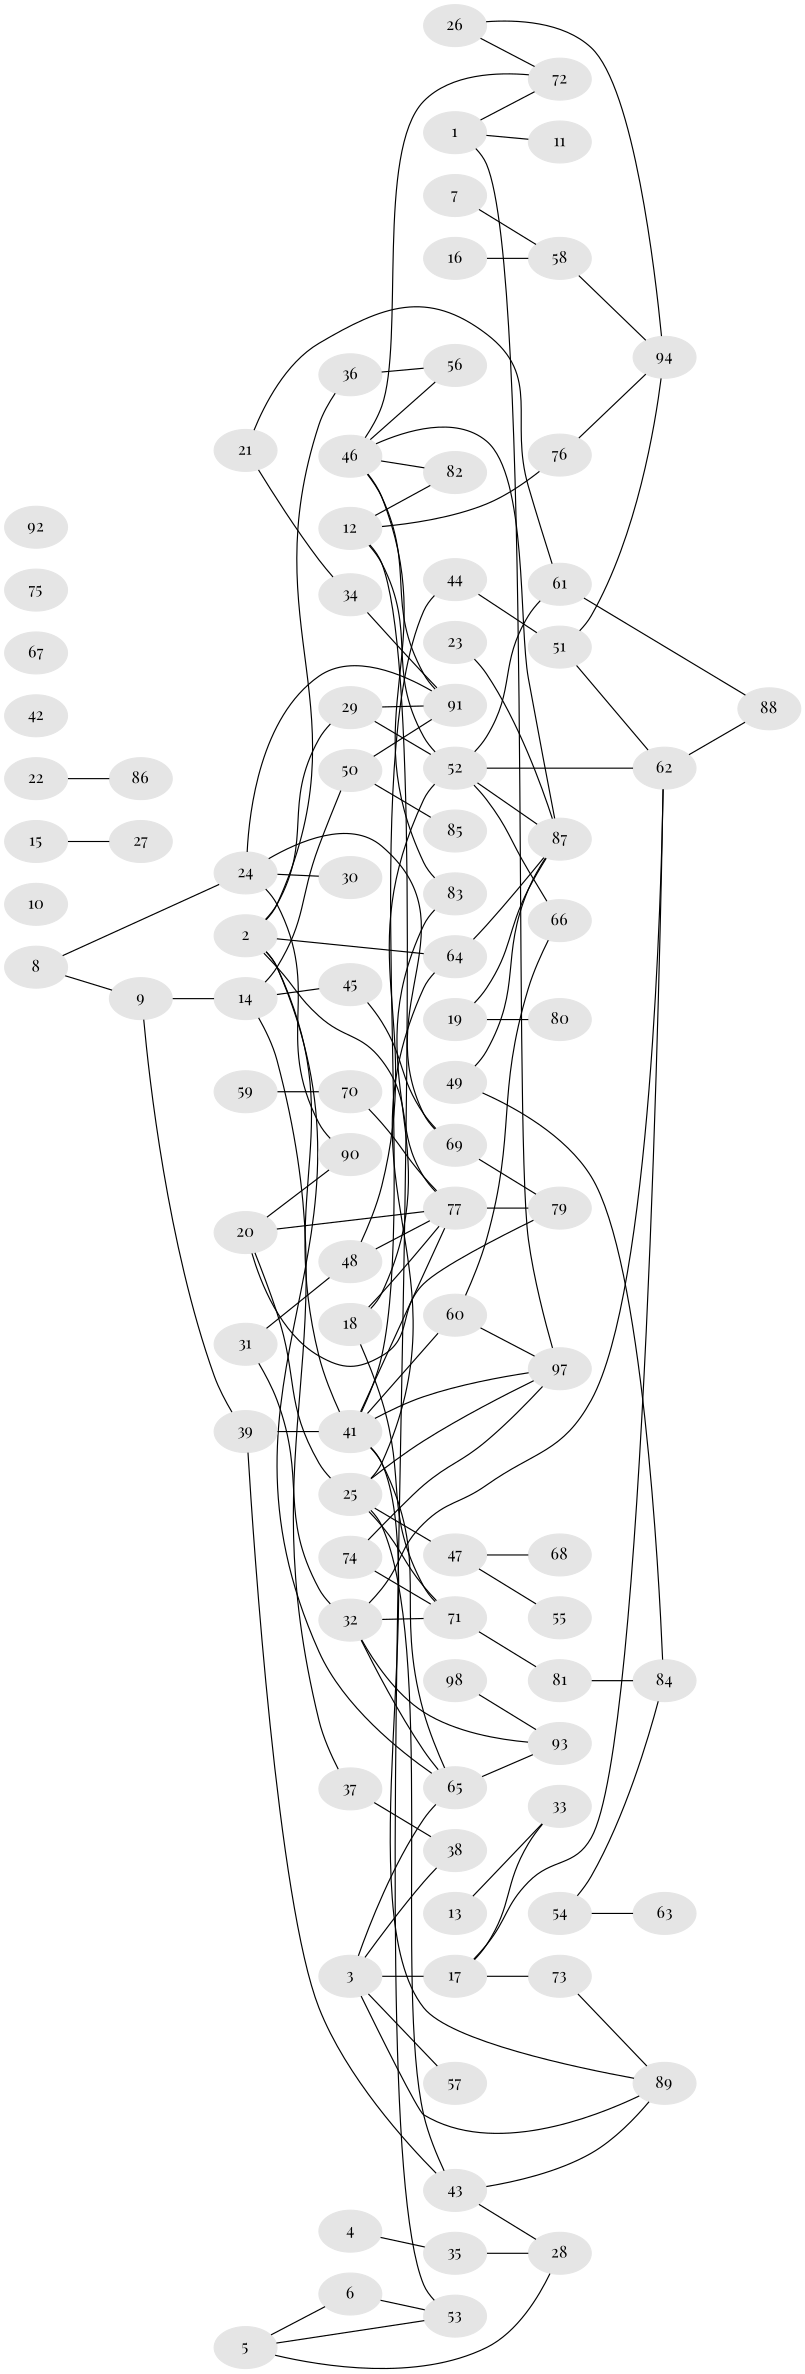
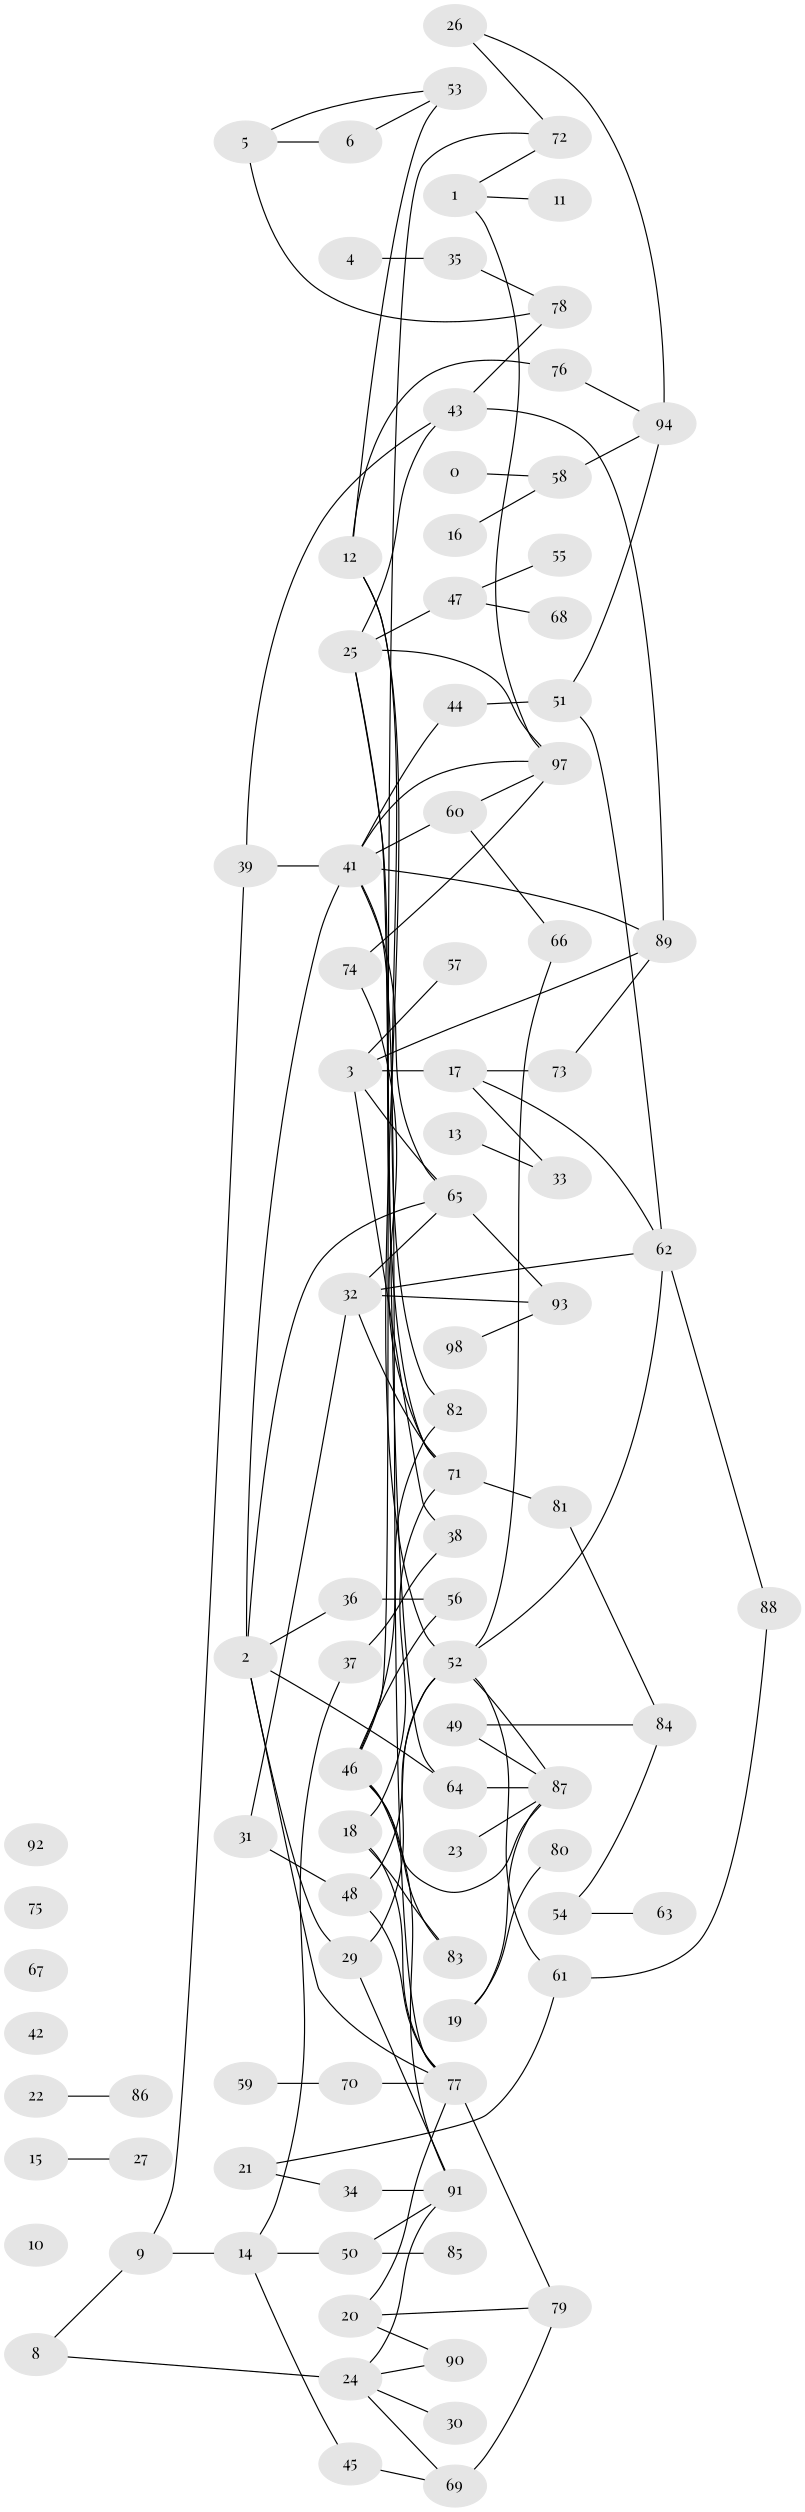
node "7": label "7" -> "0"
edge "20" -- "25": removed
node "28": label "28" -> "78"
